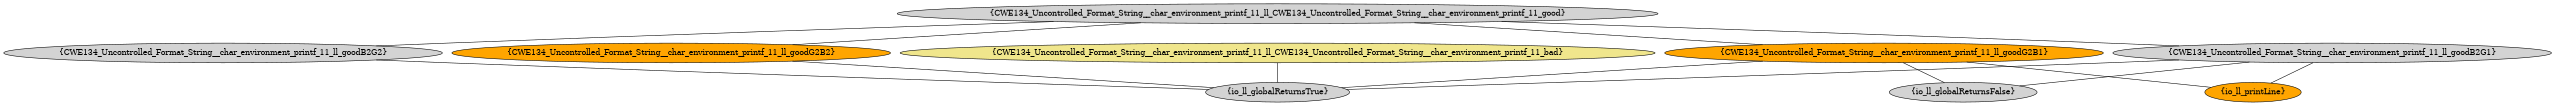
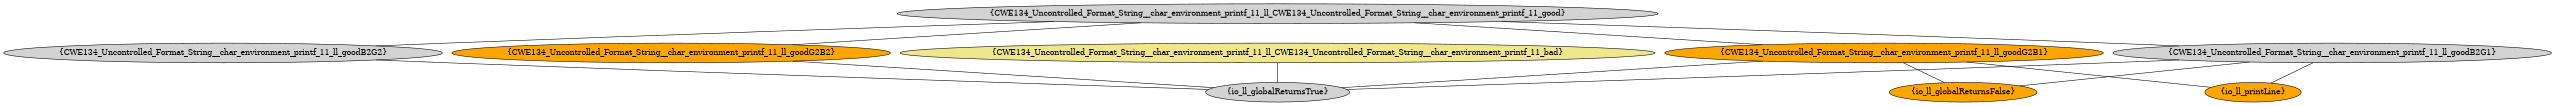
node "{io_ll_globalReturnsFalse}": fillcolor lightgrey -> orange
